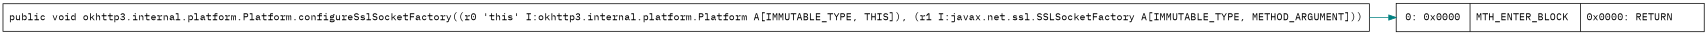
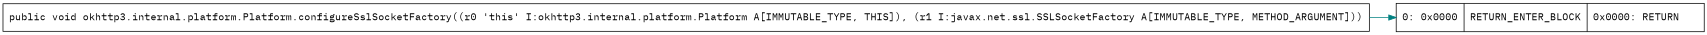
node "0: 0x0000": text "MTH_ENTER_BLOCK" -> "RETURN_ENTER_BLOCK"
